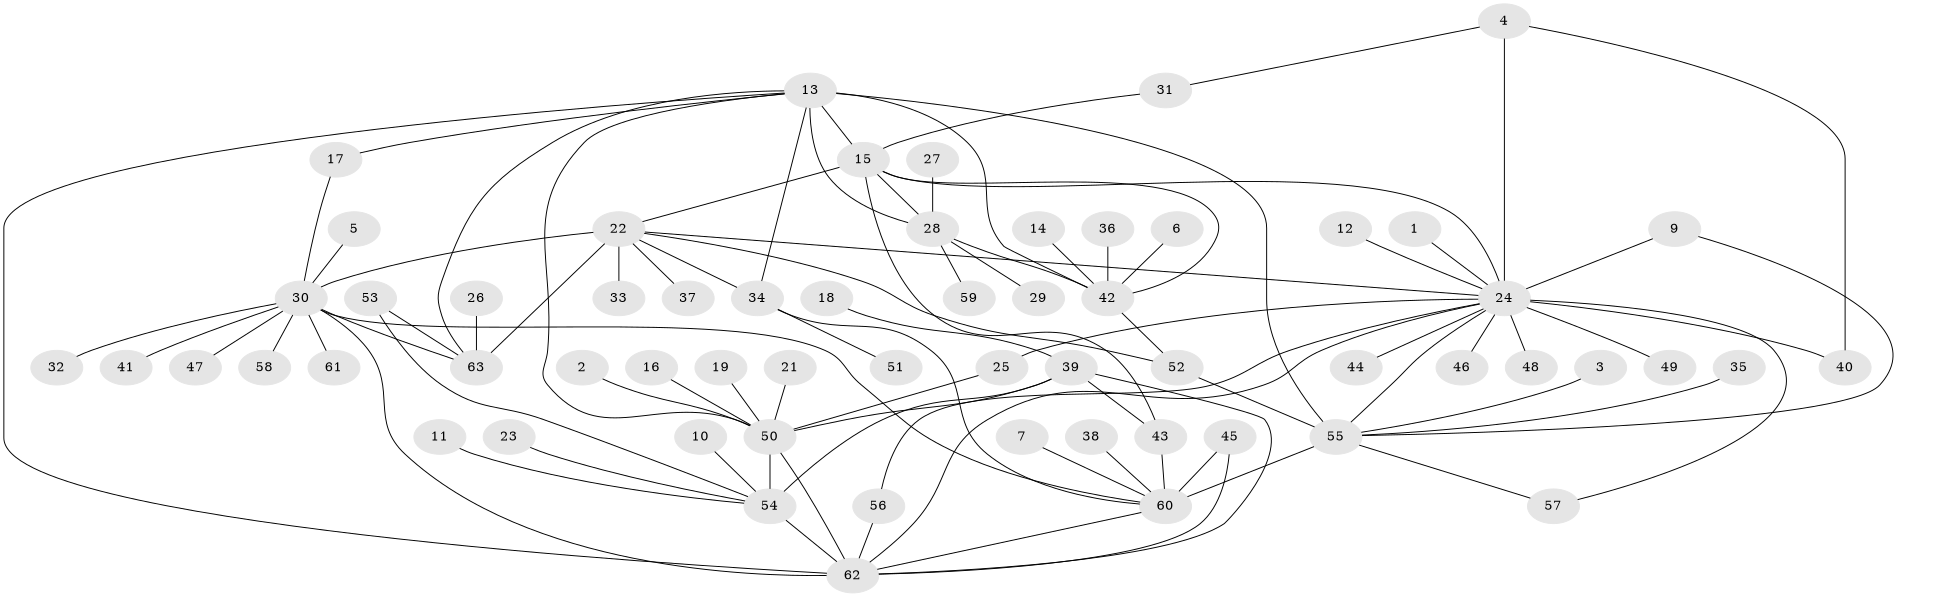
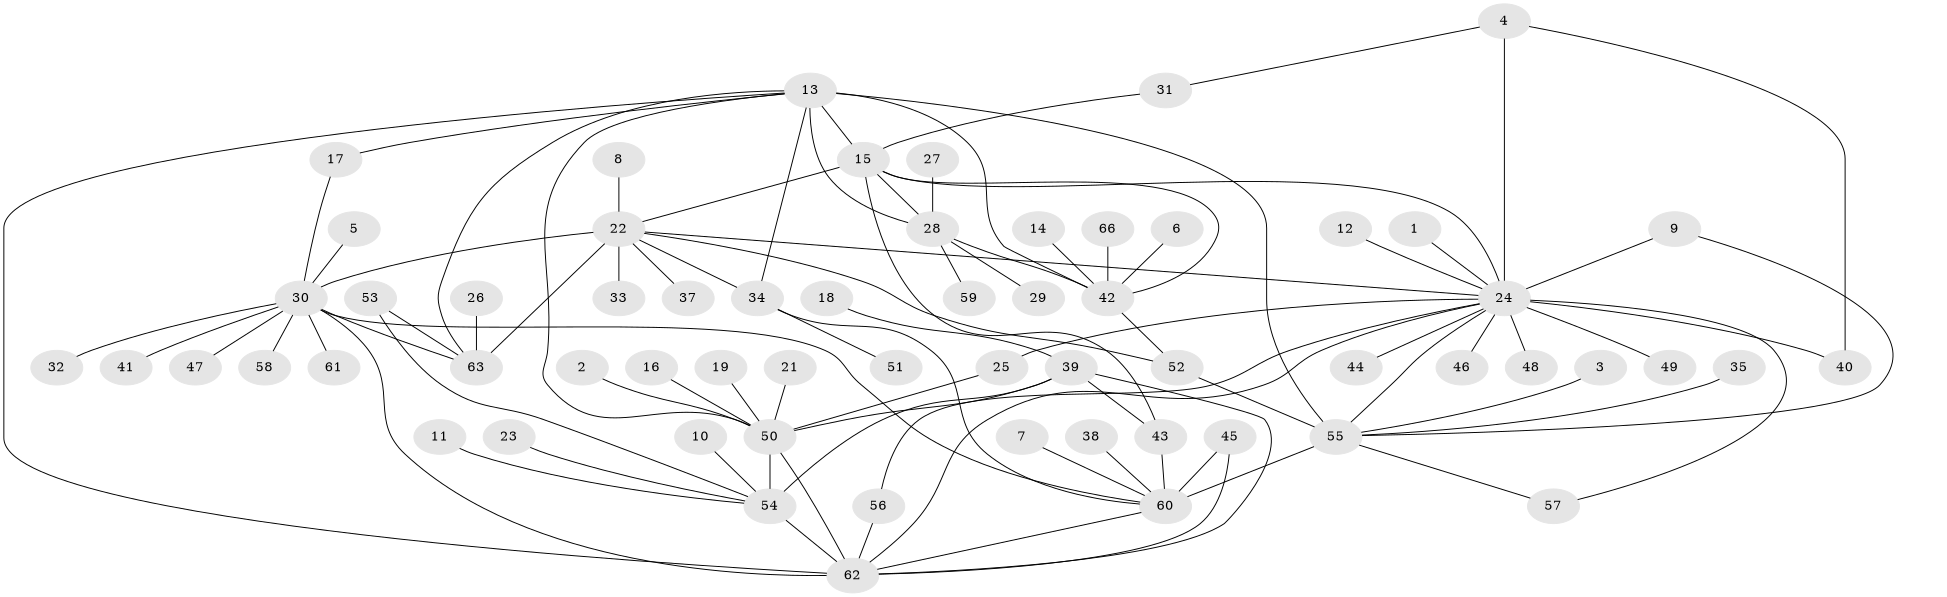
node "8": added
node "36": label "36" -> "66"
